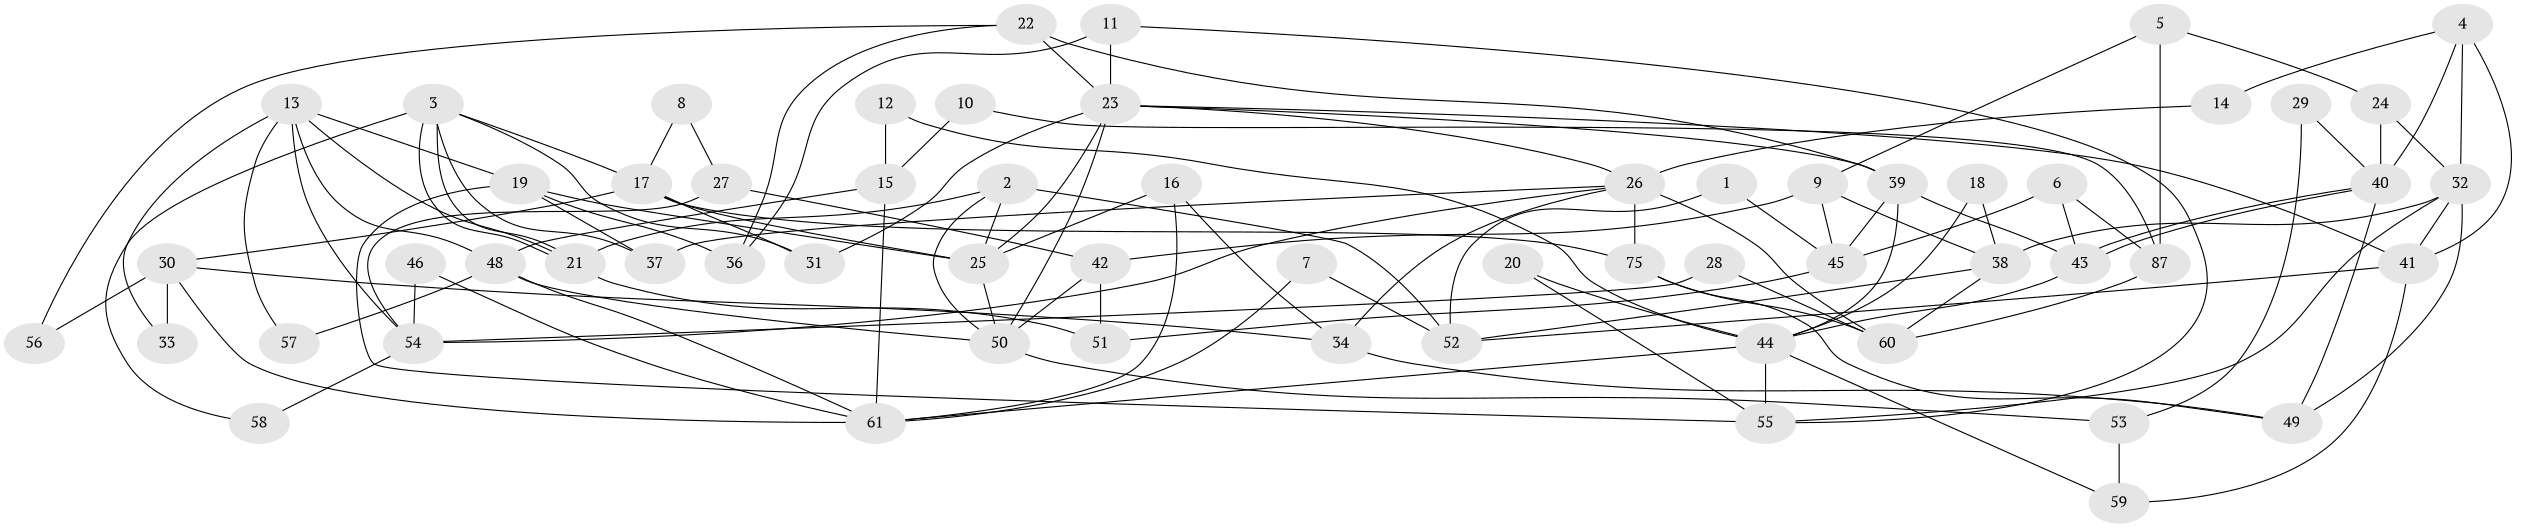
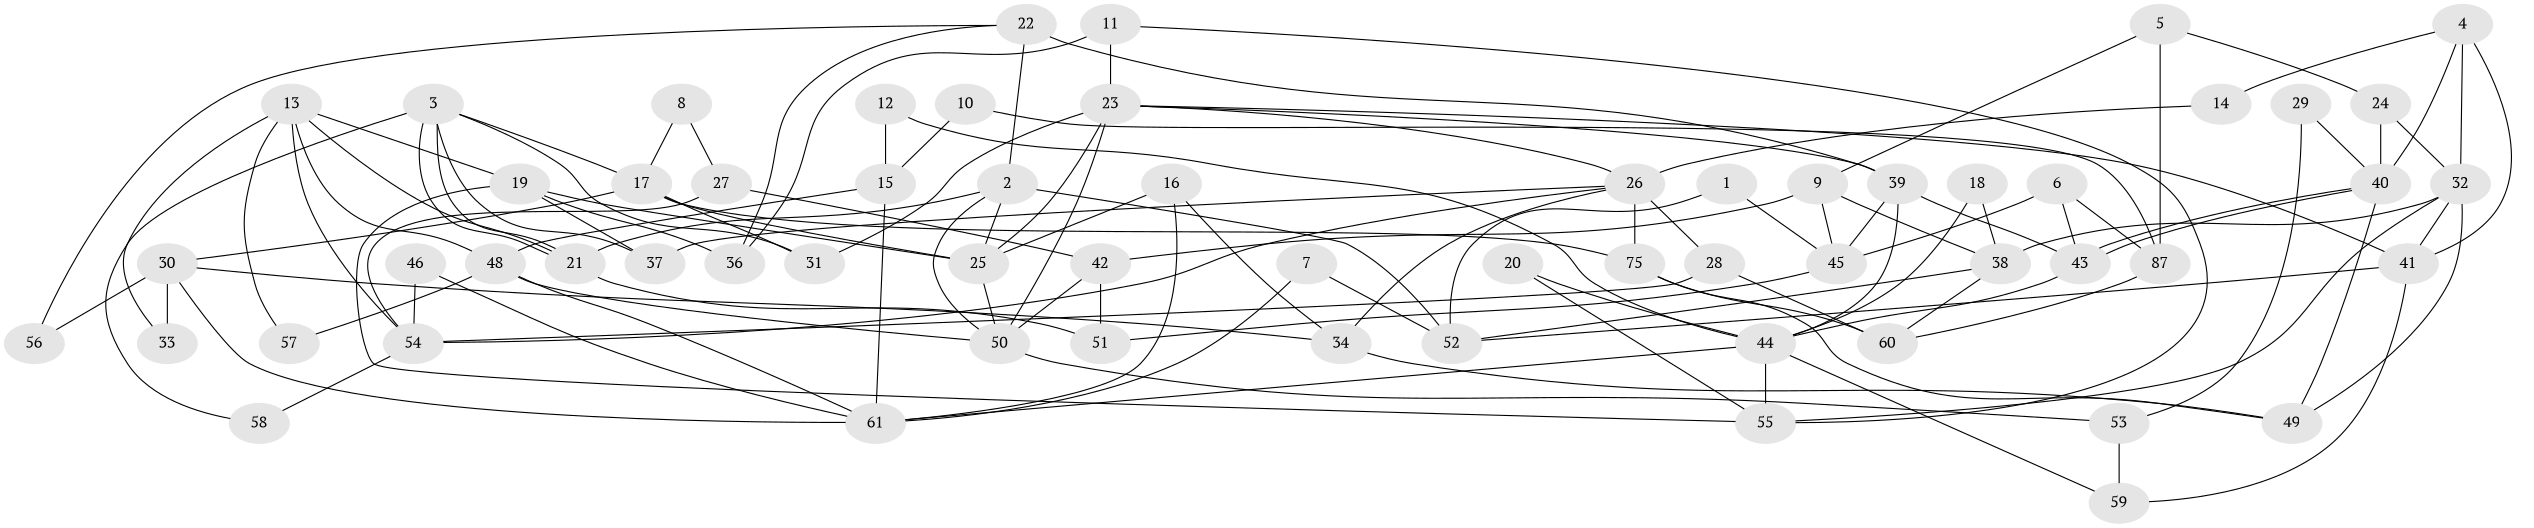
edge "22" -- "23": now "22" -- "2"
edge "26" -- "60": now "26" -- "28"
